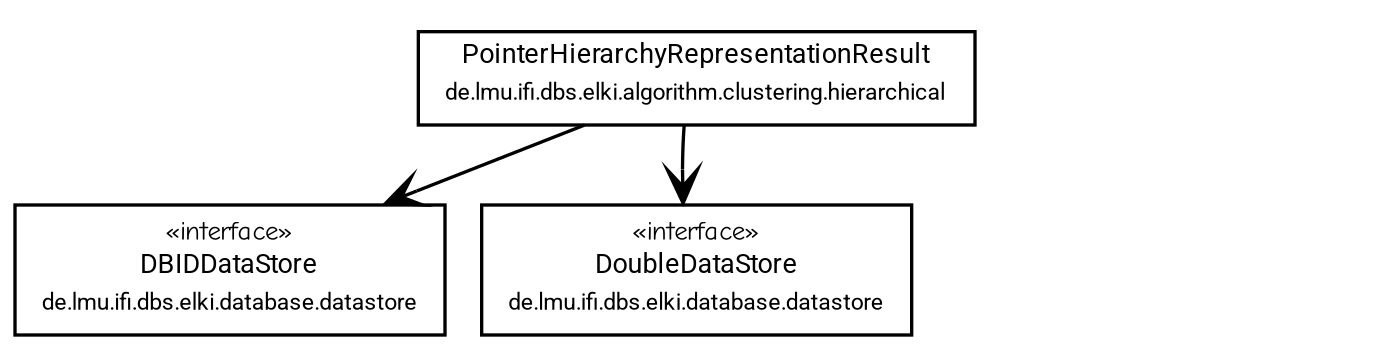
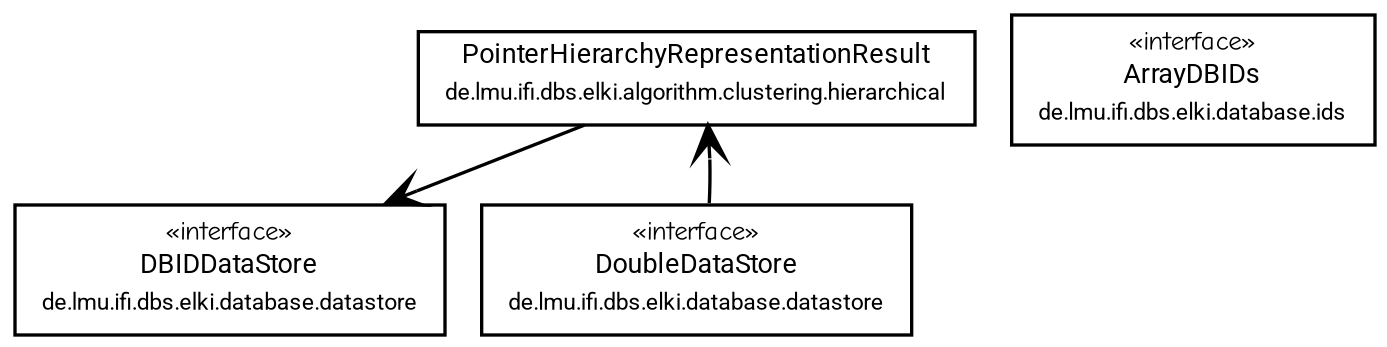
node "ArrayDBIDs": added
edge "PointerHierarchyRepresentationResult" -> "DoubleDataStore": reversed
